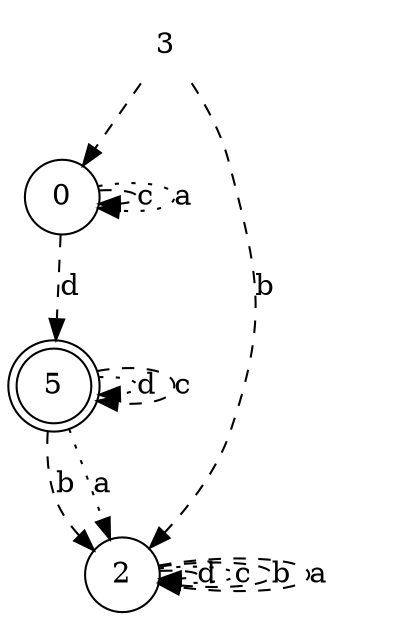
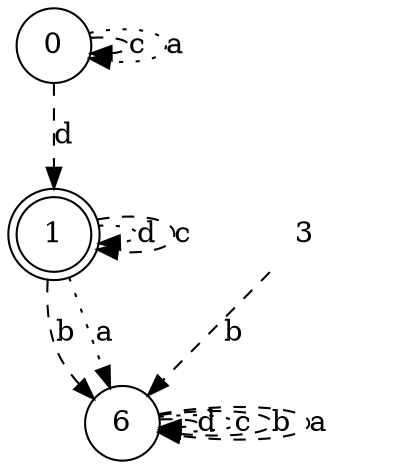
edge "3" -> "0": removed
node "5": label "5" -> "1"
node "2": label "2" -> "6"
